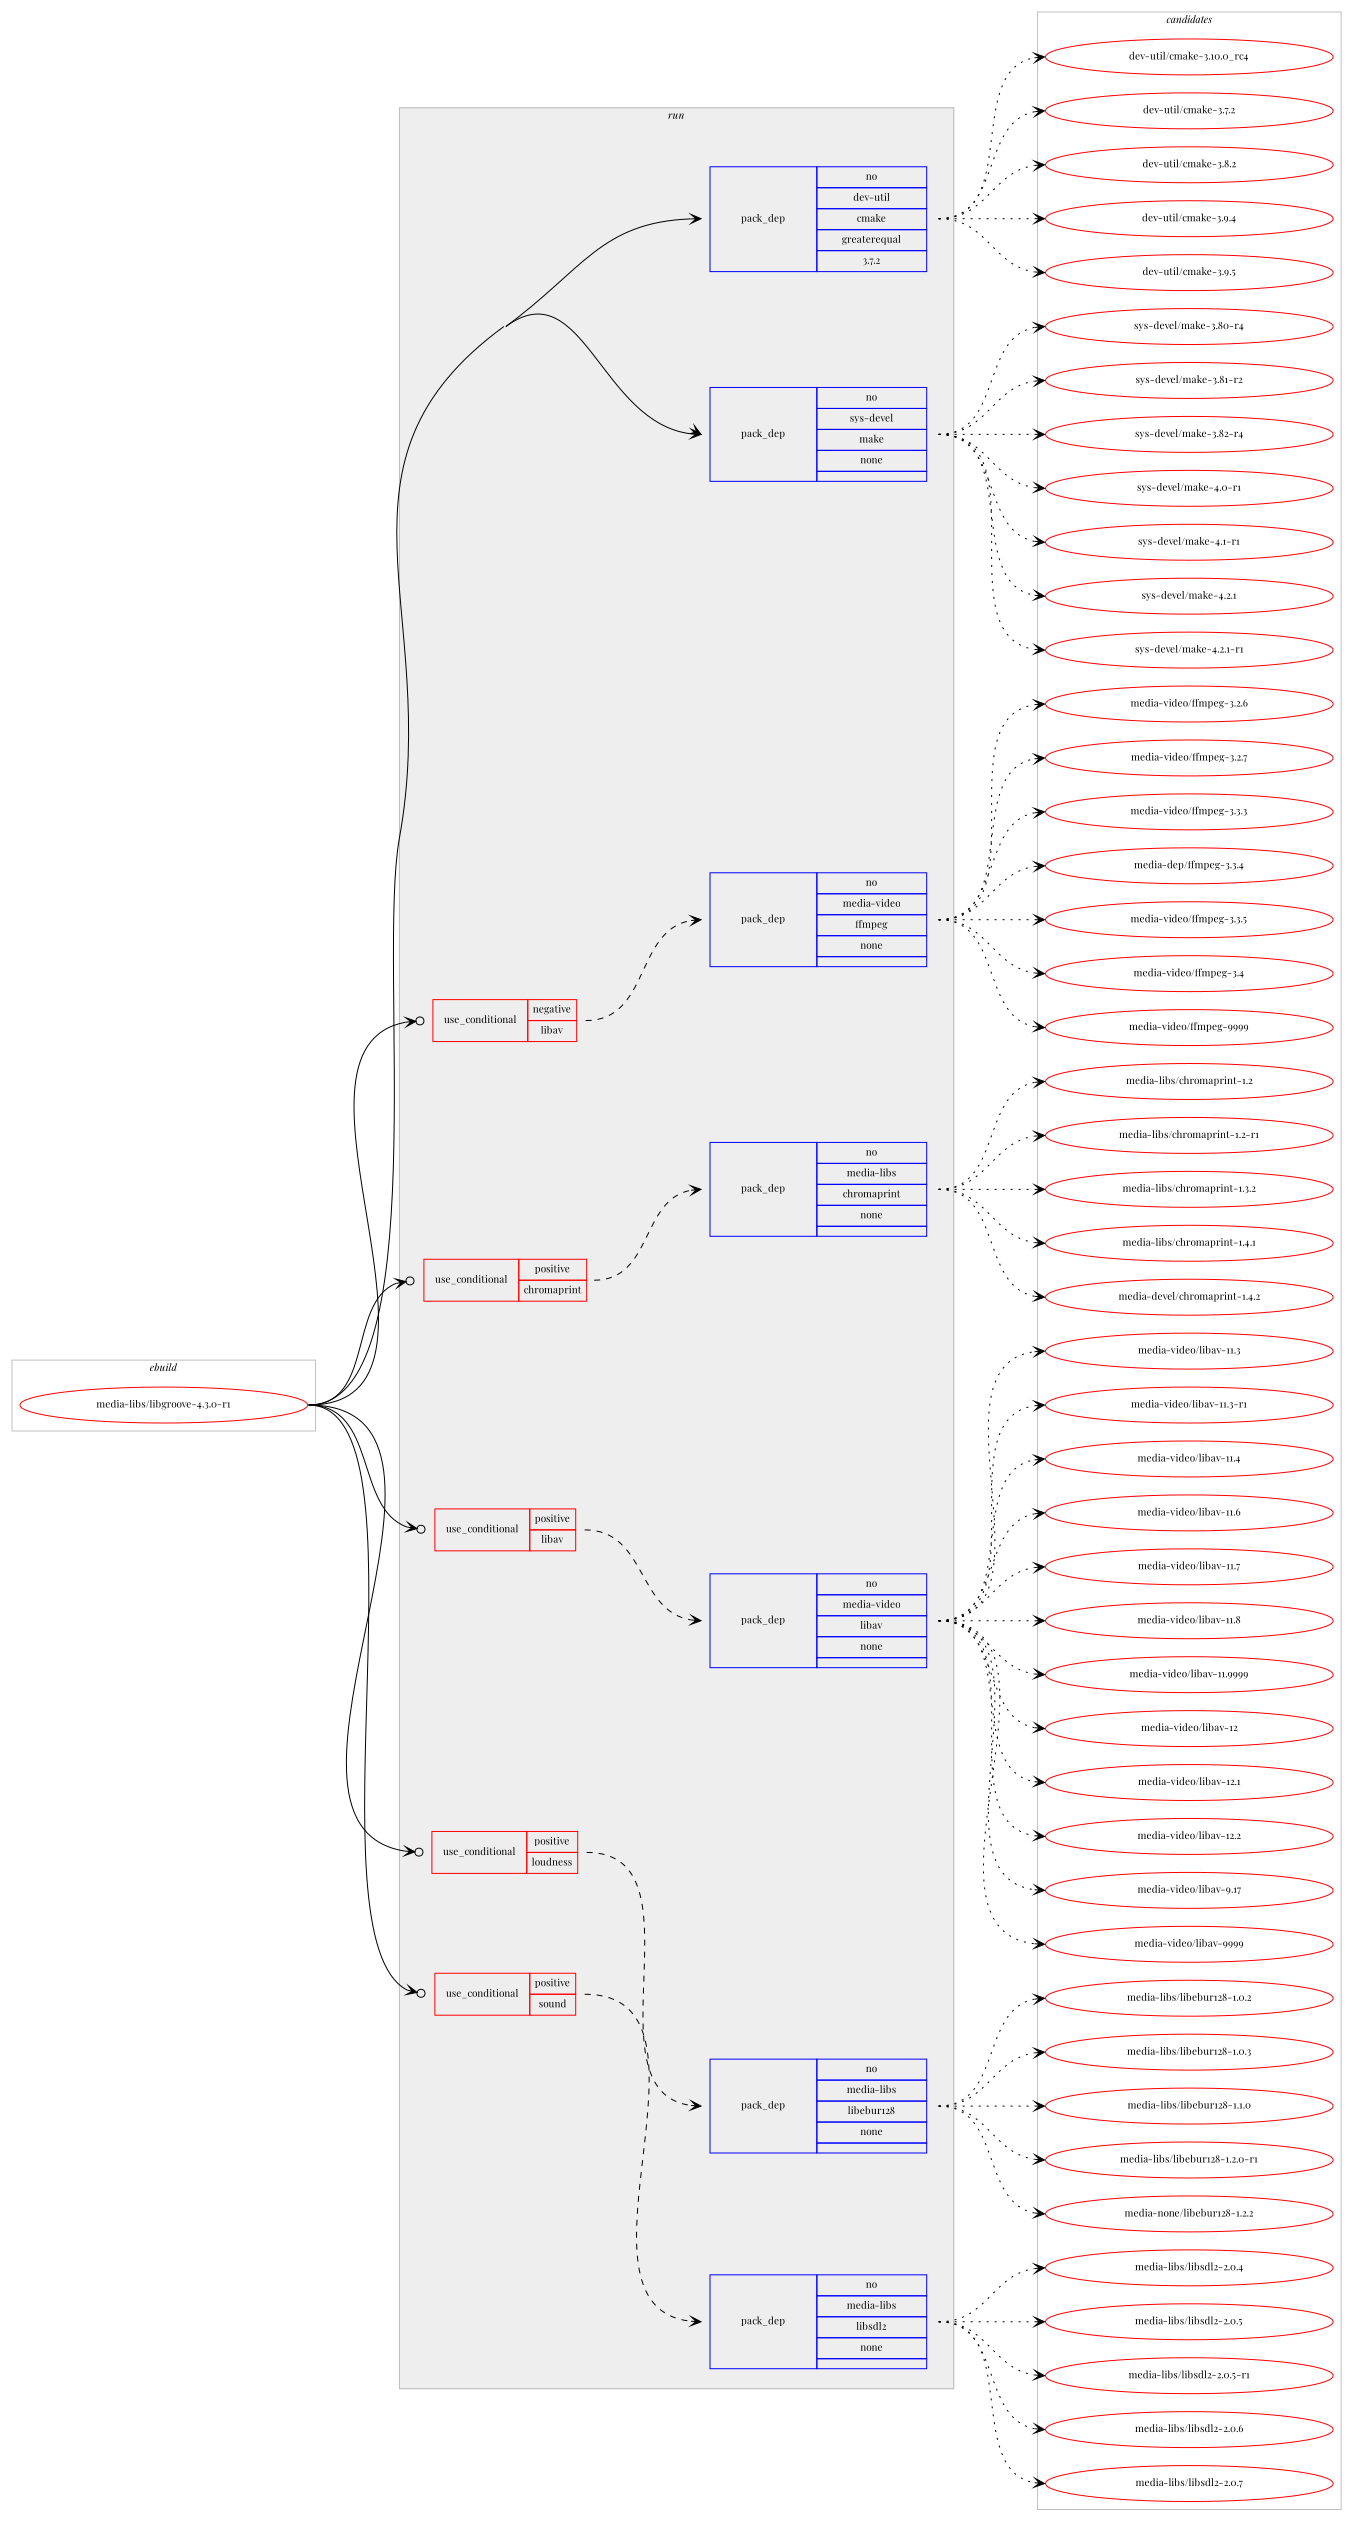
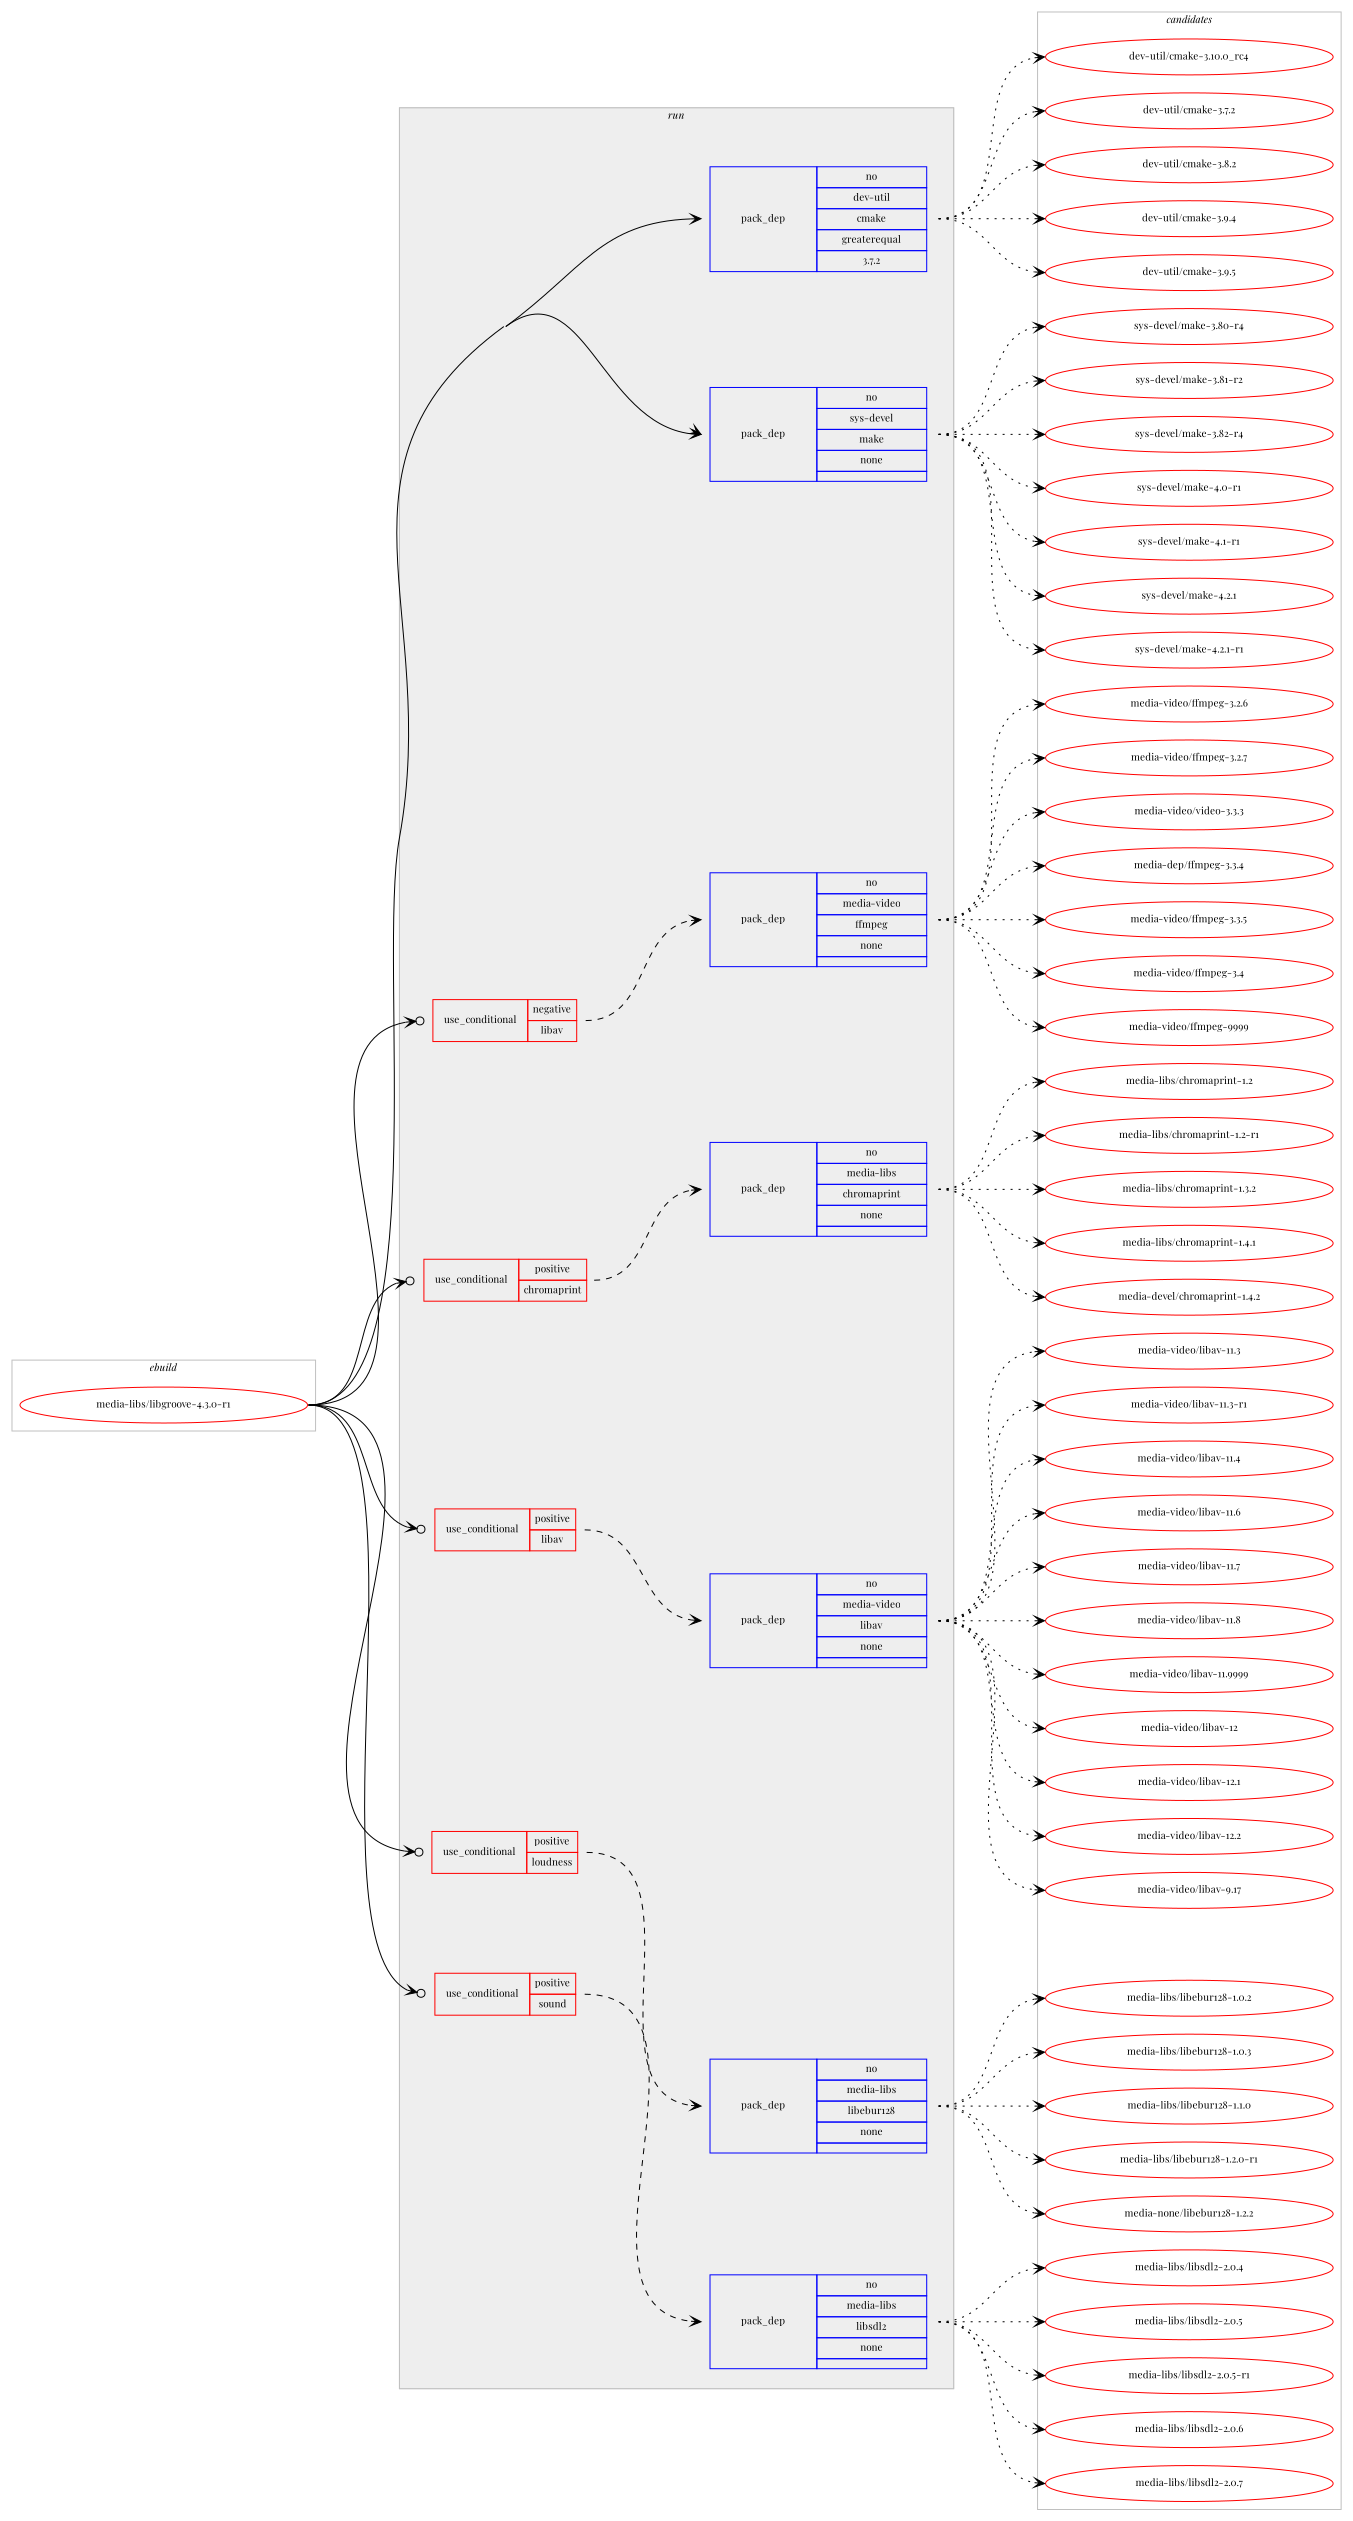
node "media-video/ffmpeg-3.3.3": label "media-video/ffmpeg-3.3.3" -> "media-video/video-3.3.3"
node "media-video/libav-9999": removed
